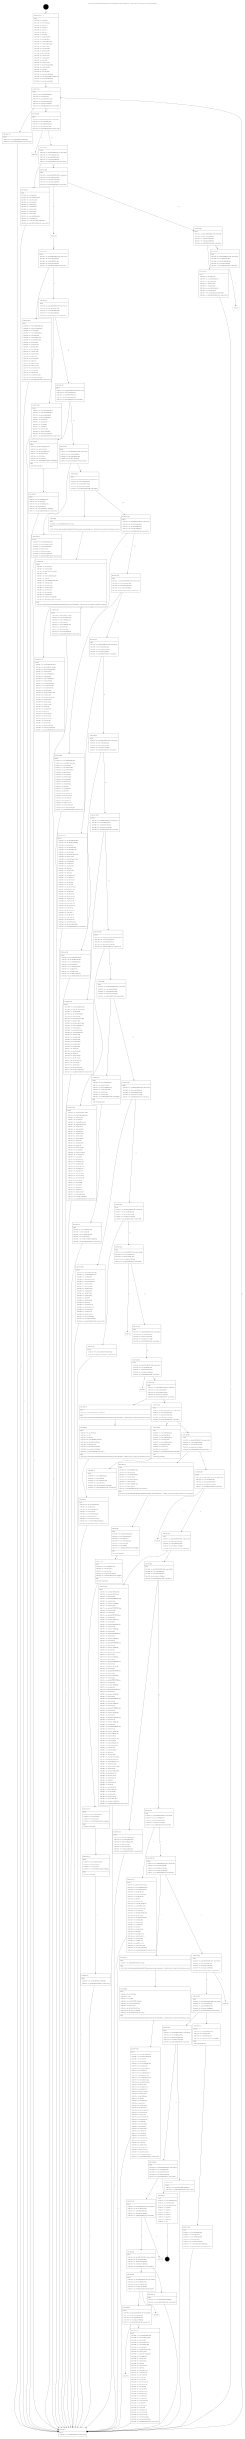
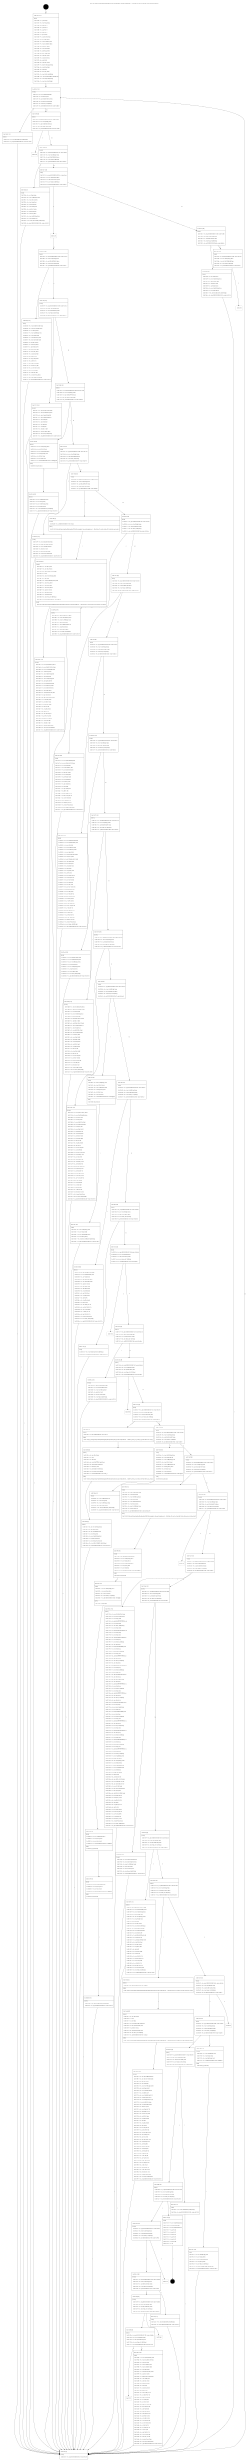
node "0x4018ca [30]": added
